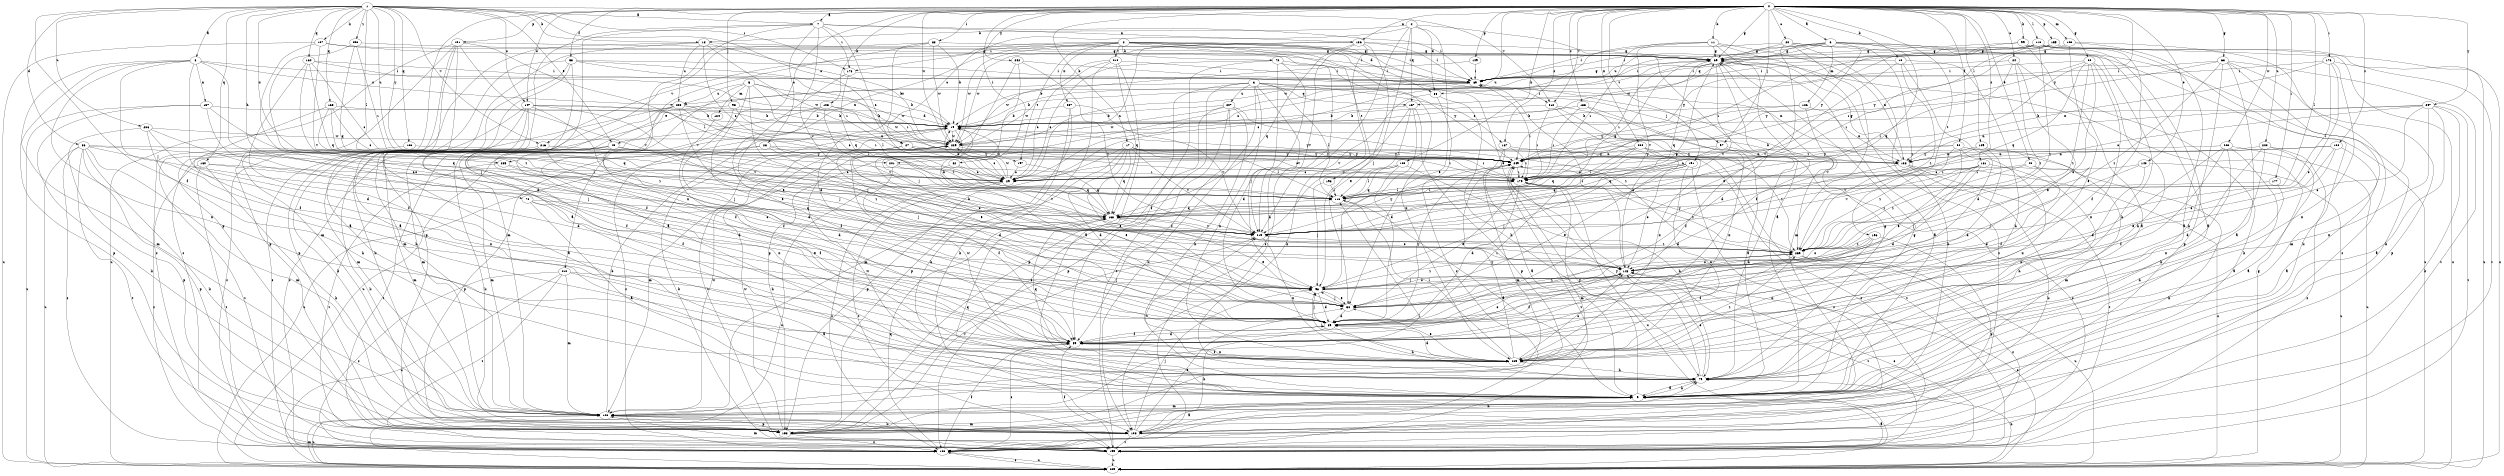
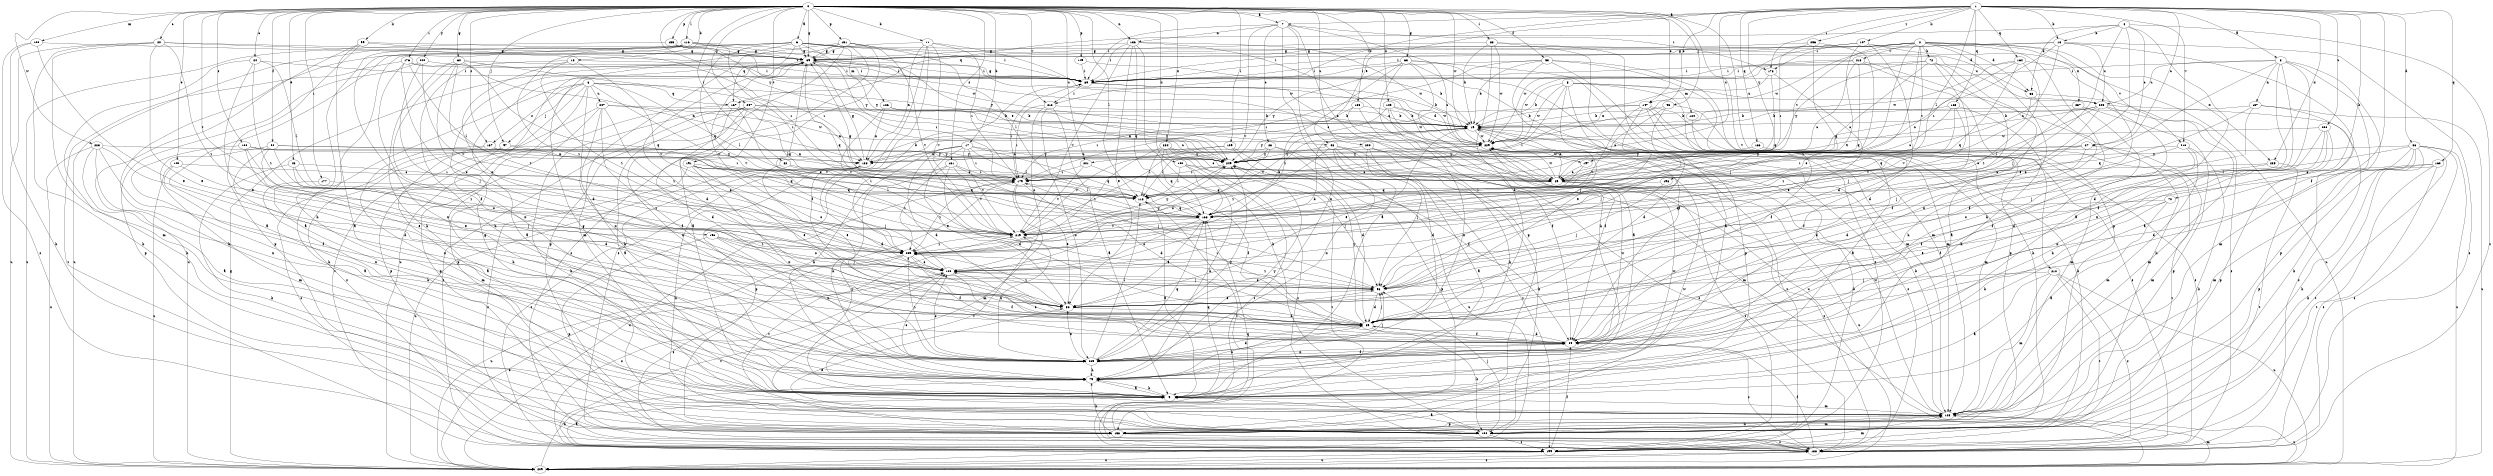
edge "9" -> "249": now "9" -> "179"
